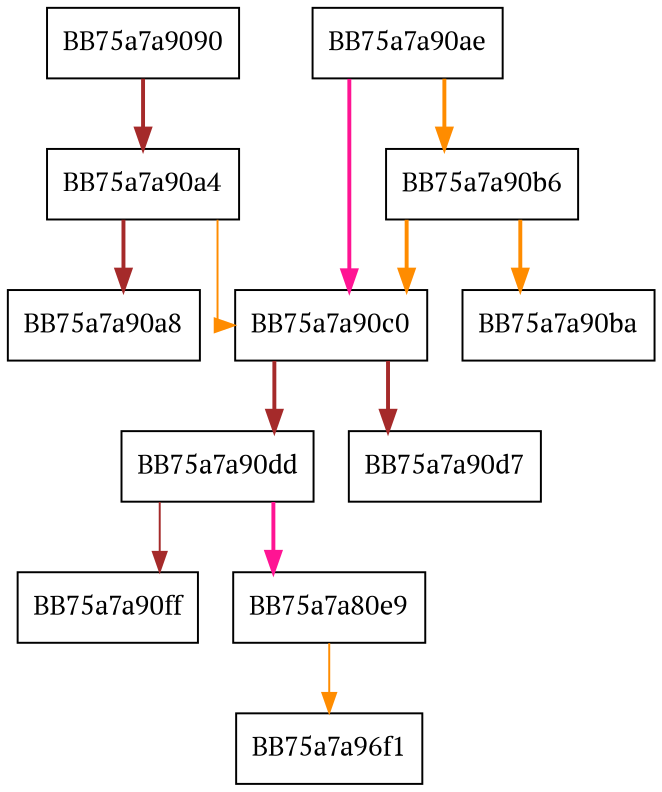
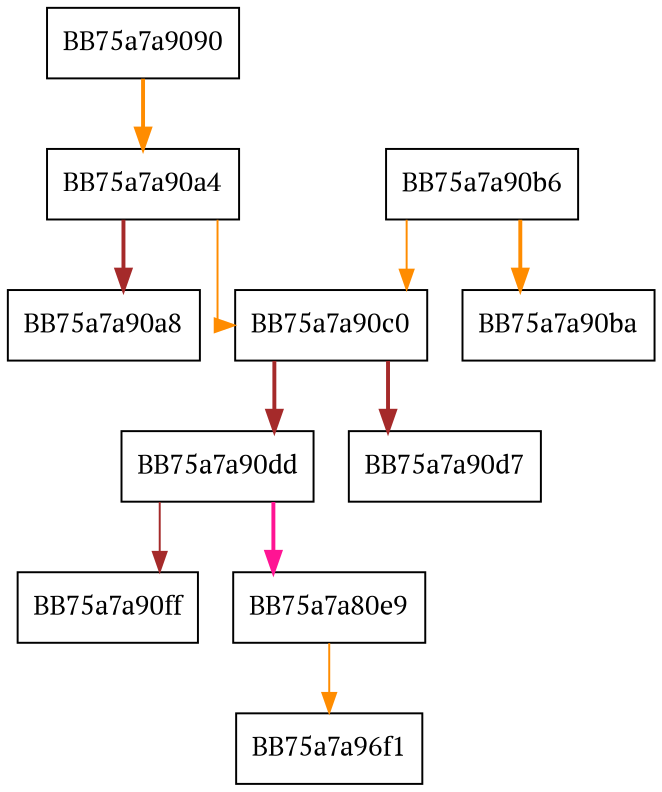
node "BB75a7a90ae": removed
edge "BB75a7a9090" -> "BB75a7a90a4": color brown -> darkorange
edge "BB75a7a90b6" -> "BB75a7a90c0": style bold -> solid
